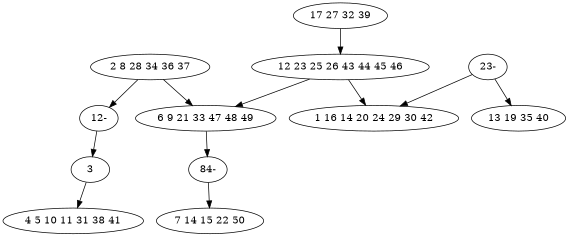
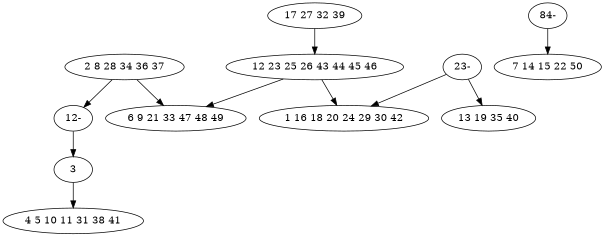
node "1 16 14 20 24 29 30 42": label "1 16 14 20 24 29 30 42" -> "1 16 18 20 24 29 30 42"
edge "6 9 21 33 47 48 49" -> "84-": removed
